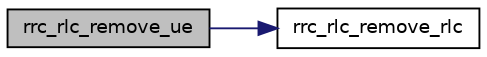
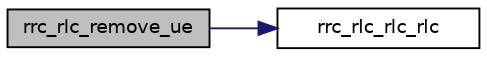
node "rrc_rlc_remove_rlc": label "rrc_rlc_remove_rlc" -> "rrc_rlc_rlc_rlc"
